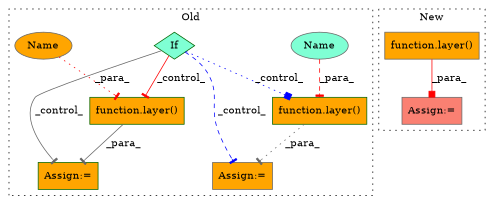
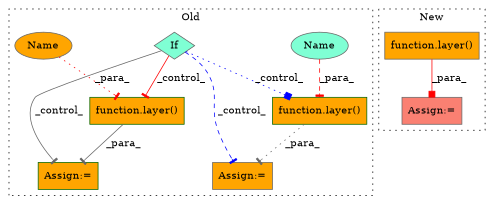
node "If": color darkgreen -> gray40
